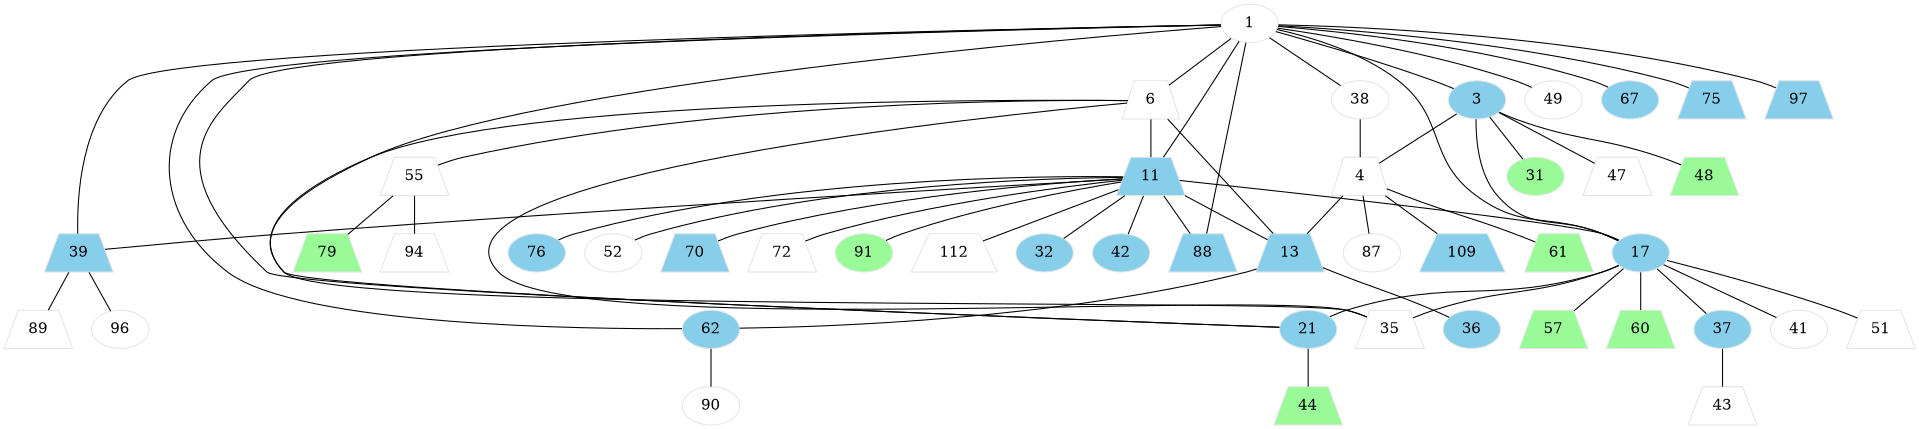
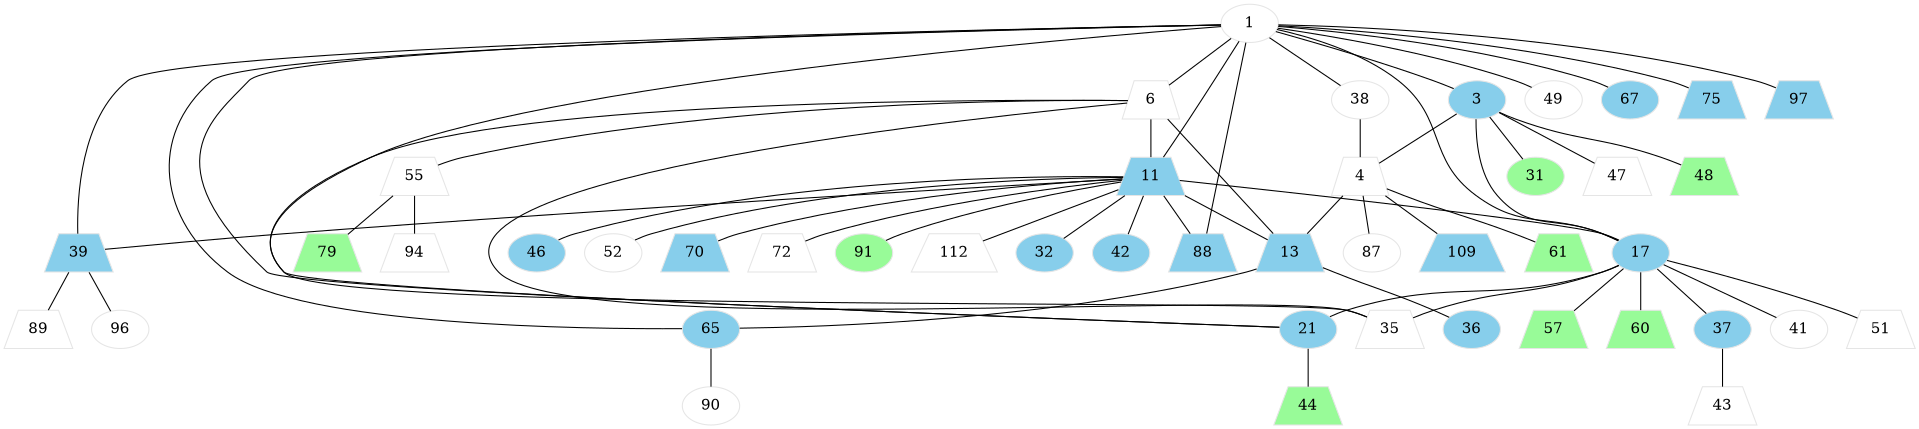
node "76": label "76" -> "46"
node "62": label "62" -> "65"
